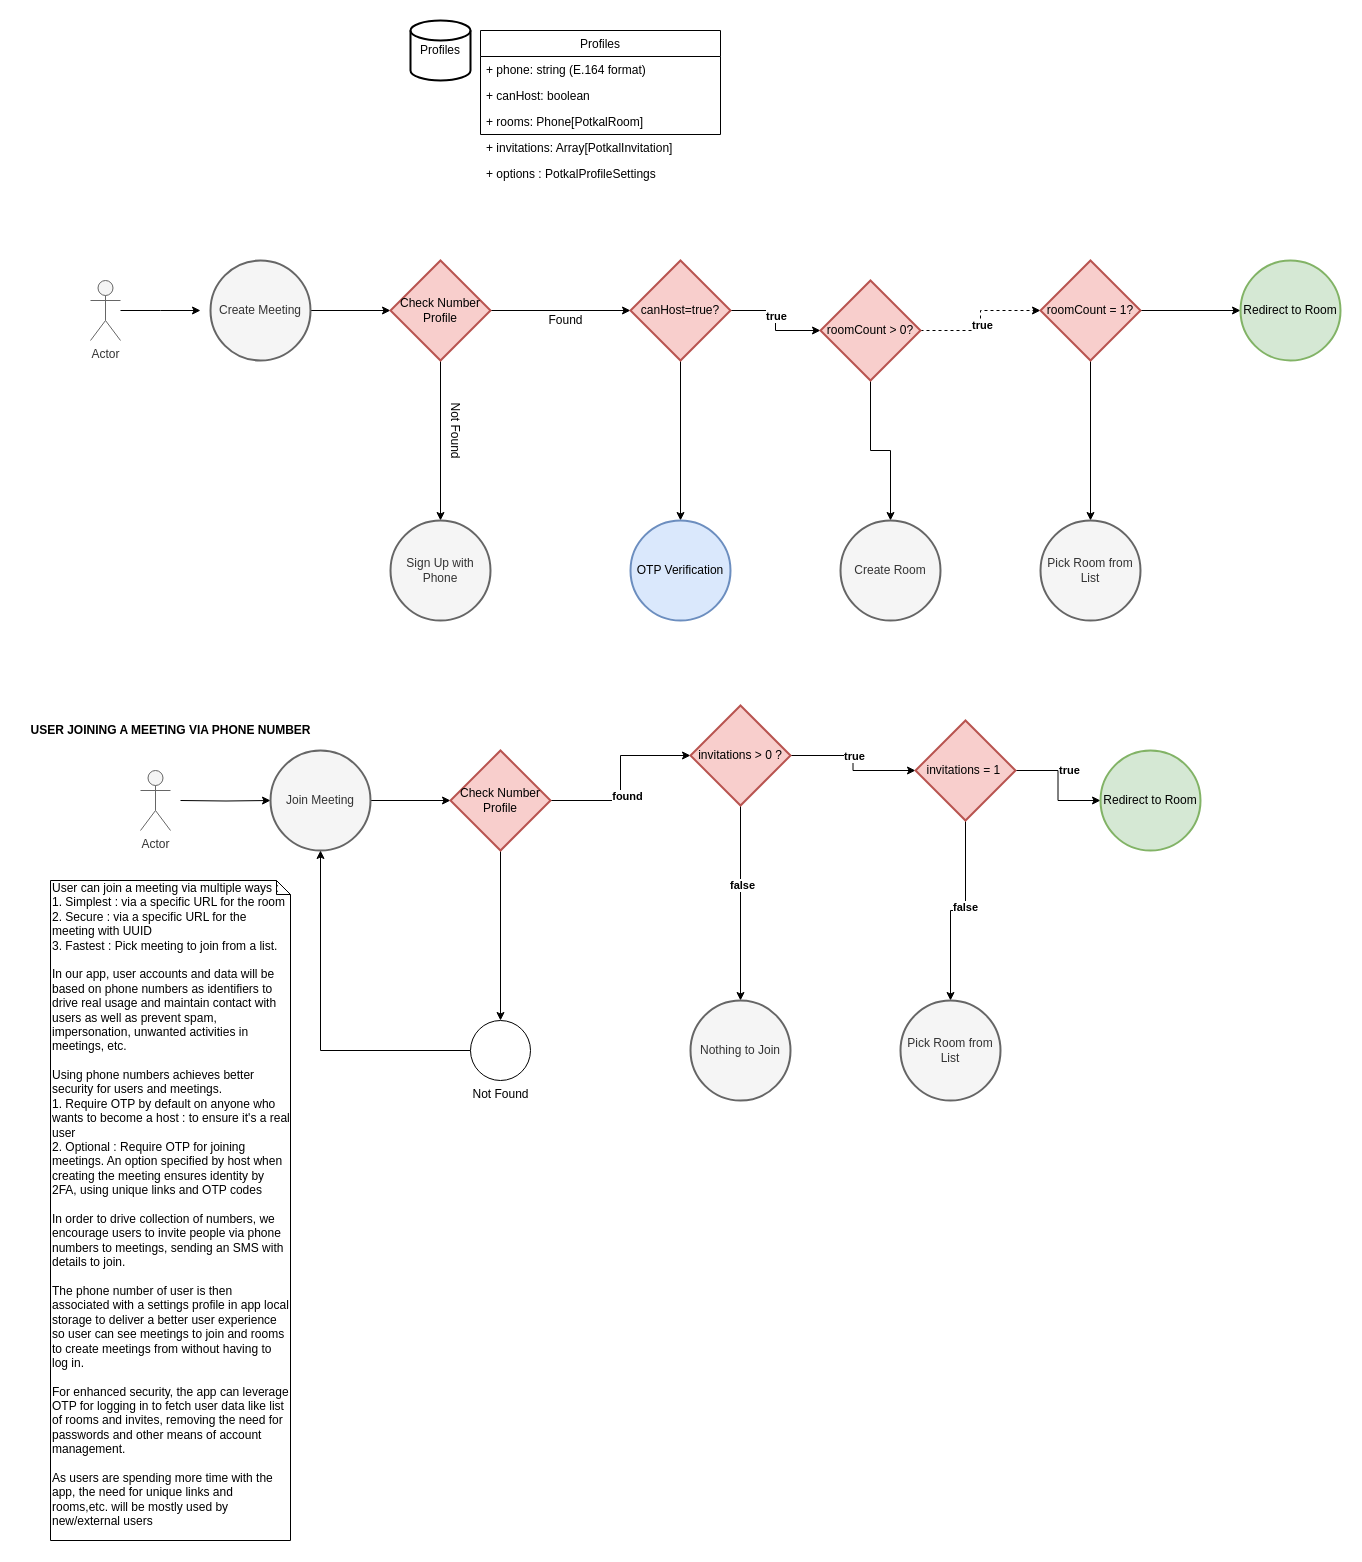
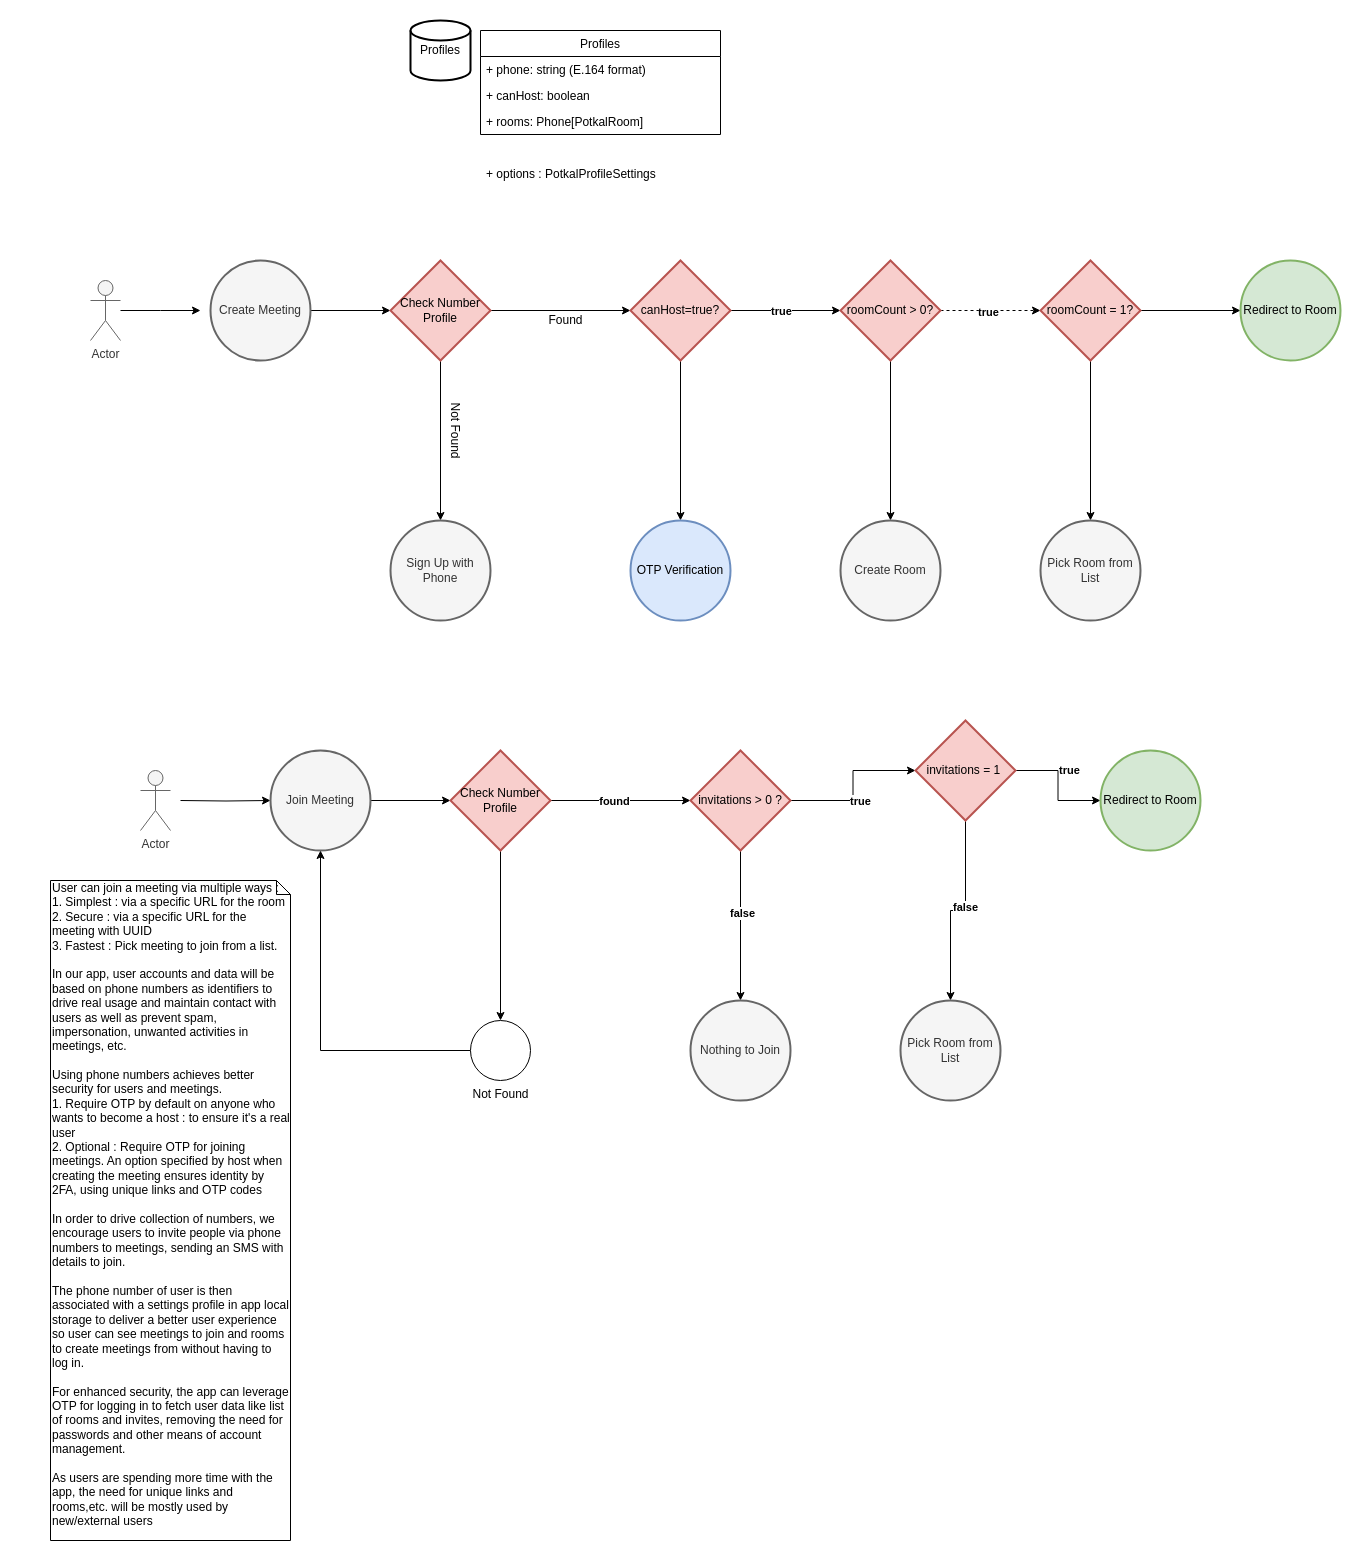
node "+ invitations: Array[PotkalInvitation]": removed
node "roomCount > 0?": moved (871, 331) -> (891, 311)
node "USER JOINING A MEETING VIA PHONE NUMBER": removed
node "invitations > 0 ?": moved (741, 756) -> (741, 801)
